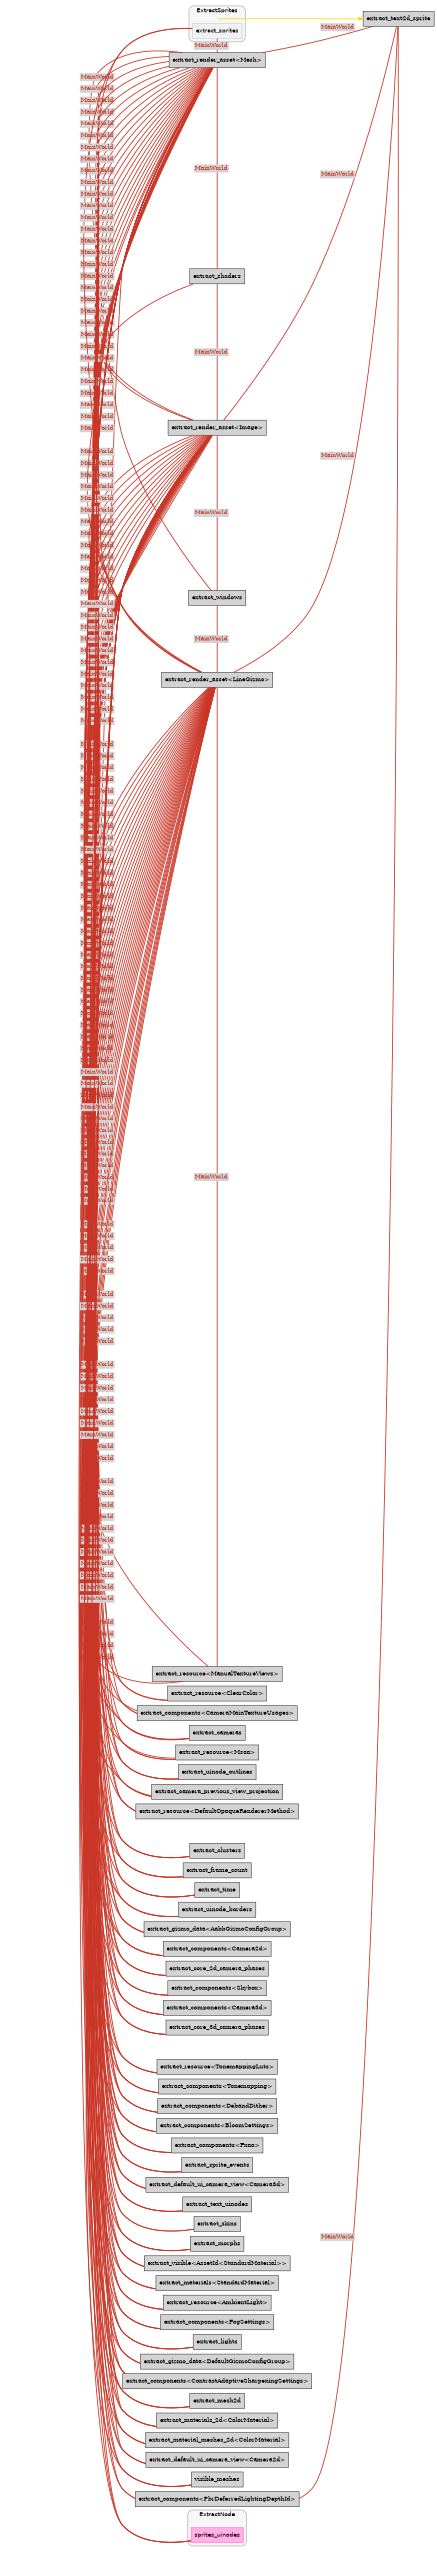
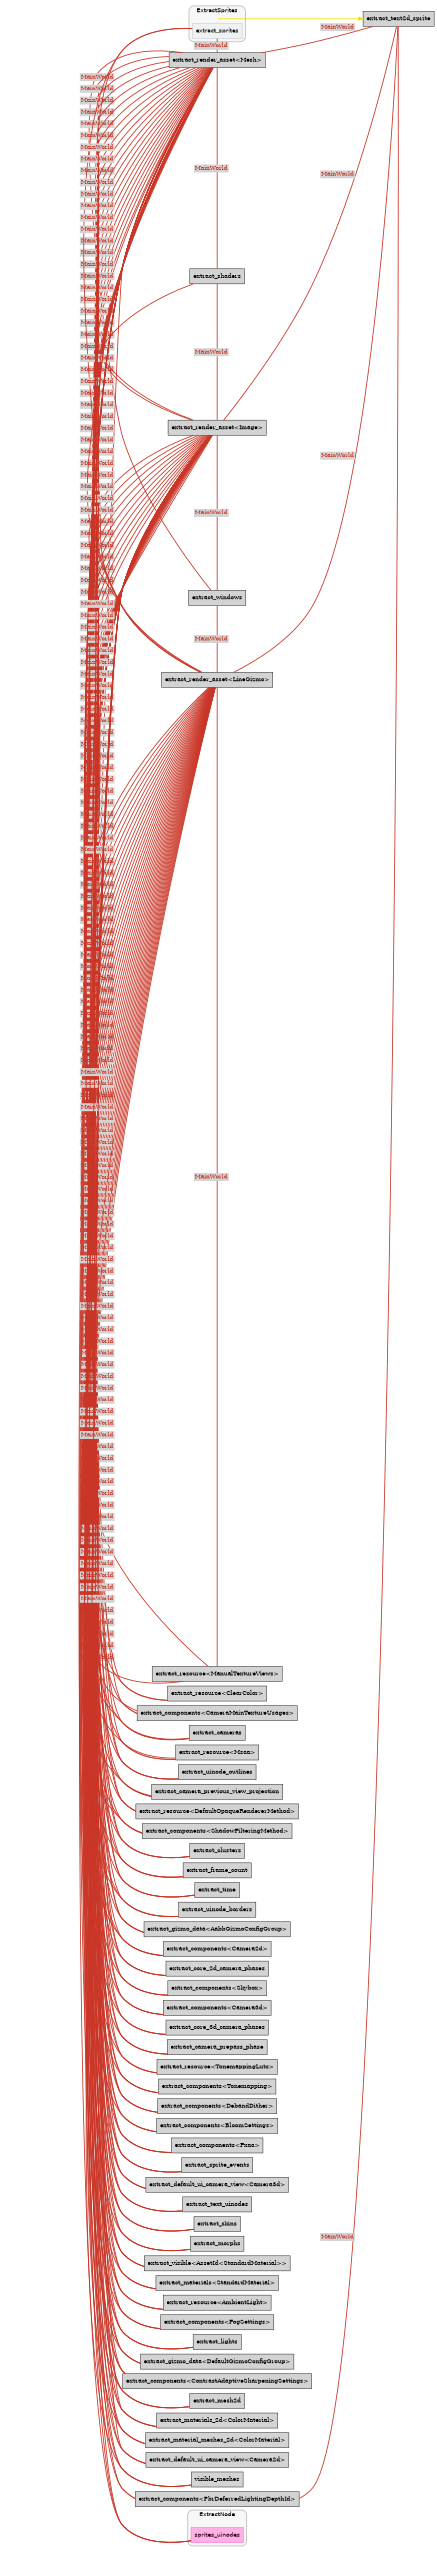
edge "extract_render_asset<Image>" -- "extract_skins": added, label "MainWorld"
node "extract_components<ShadowFilteringMethod>": added
node "extract_camera_prepass_phase": added
